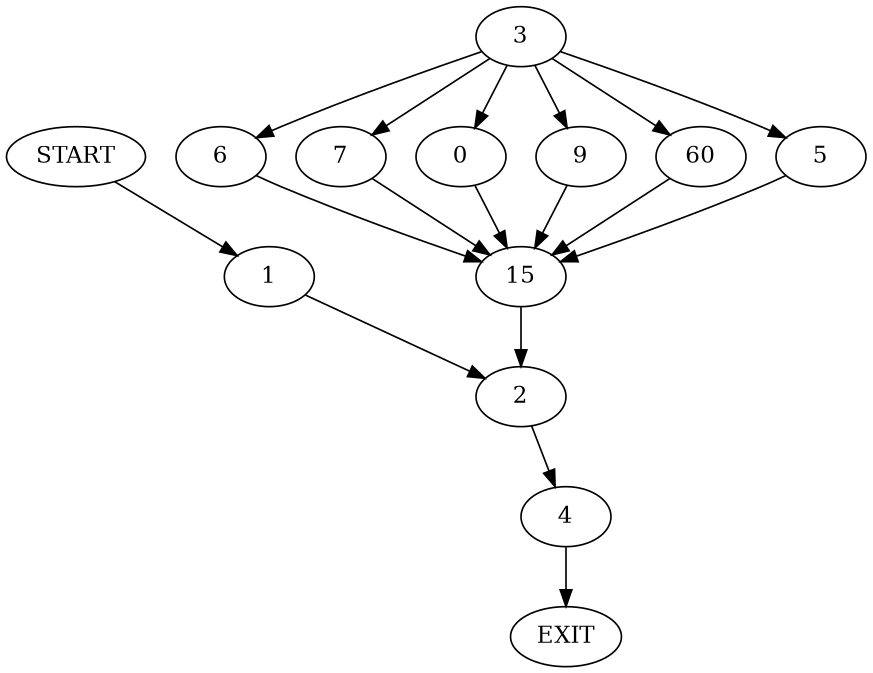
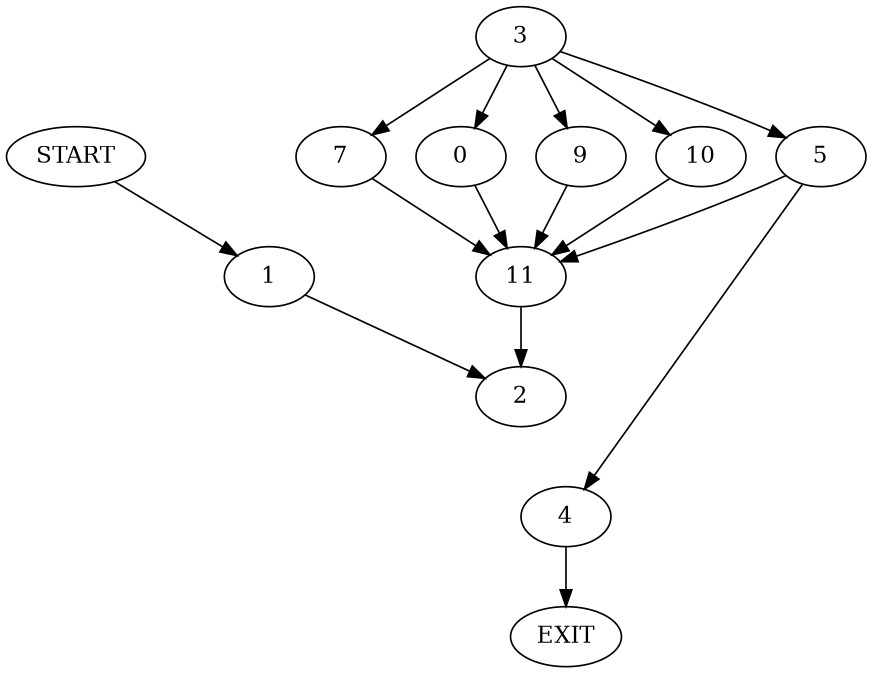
node "6": removed
node "60": label "60" -> "10"
node "15": label "15" -> "11"
edge "2" -> "4": now "5" -> "4"
